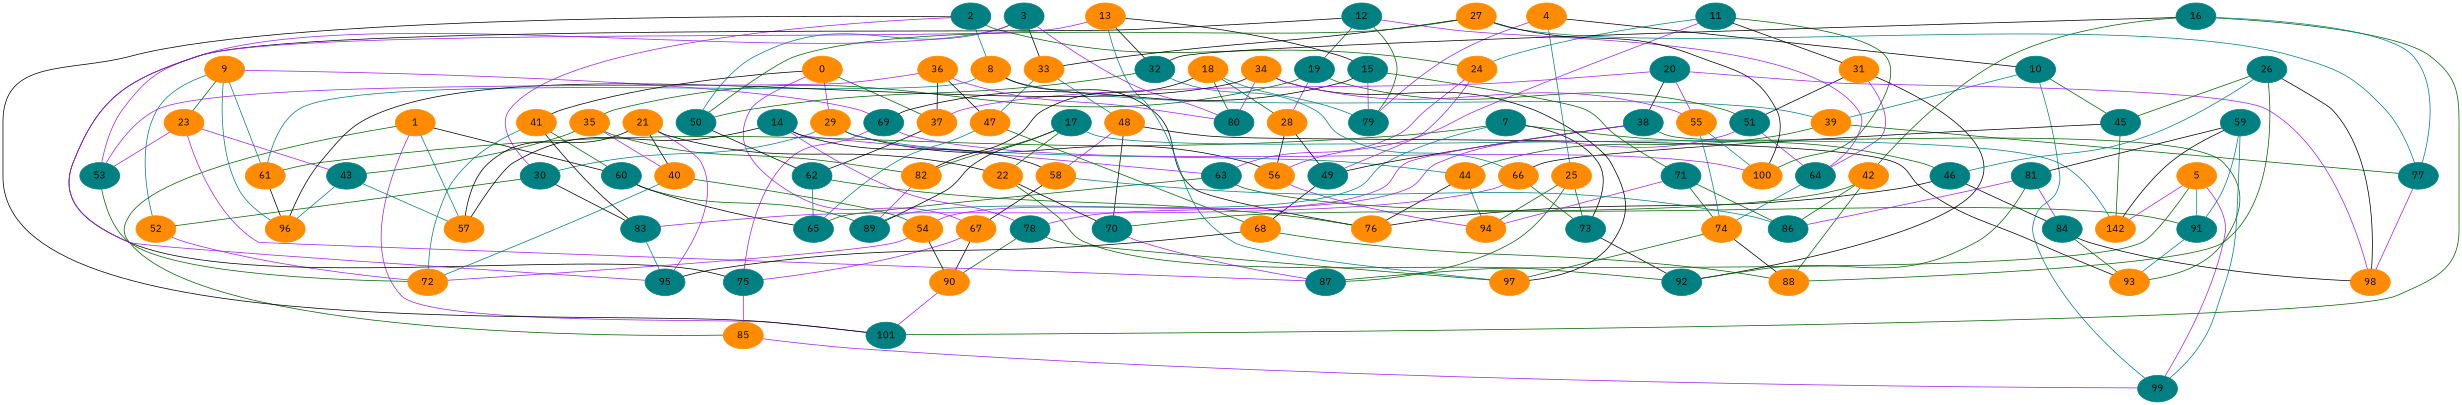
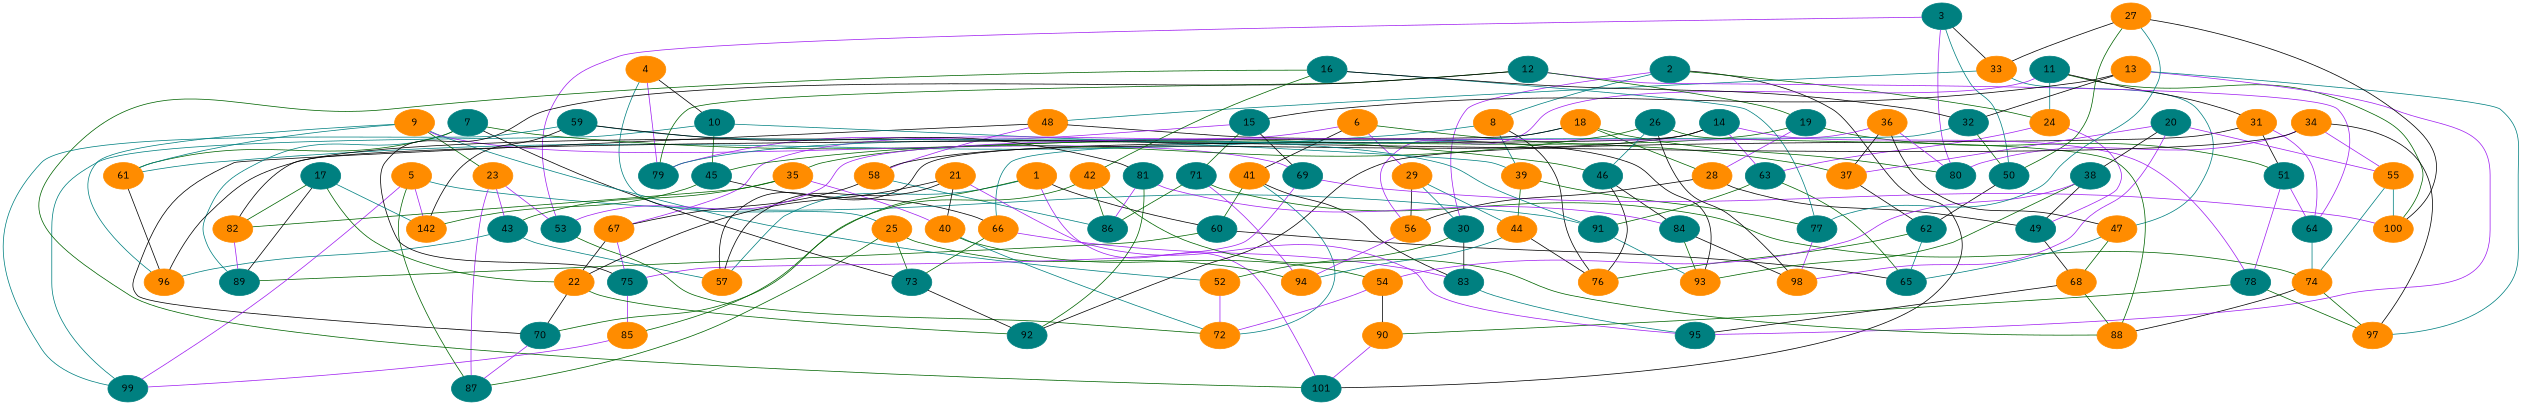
node "0": label "0" -> "6"
edge "67" -- "90": now "67" -- "22"
